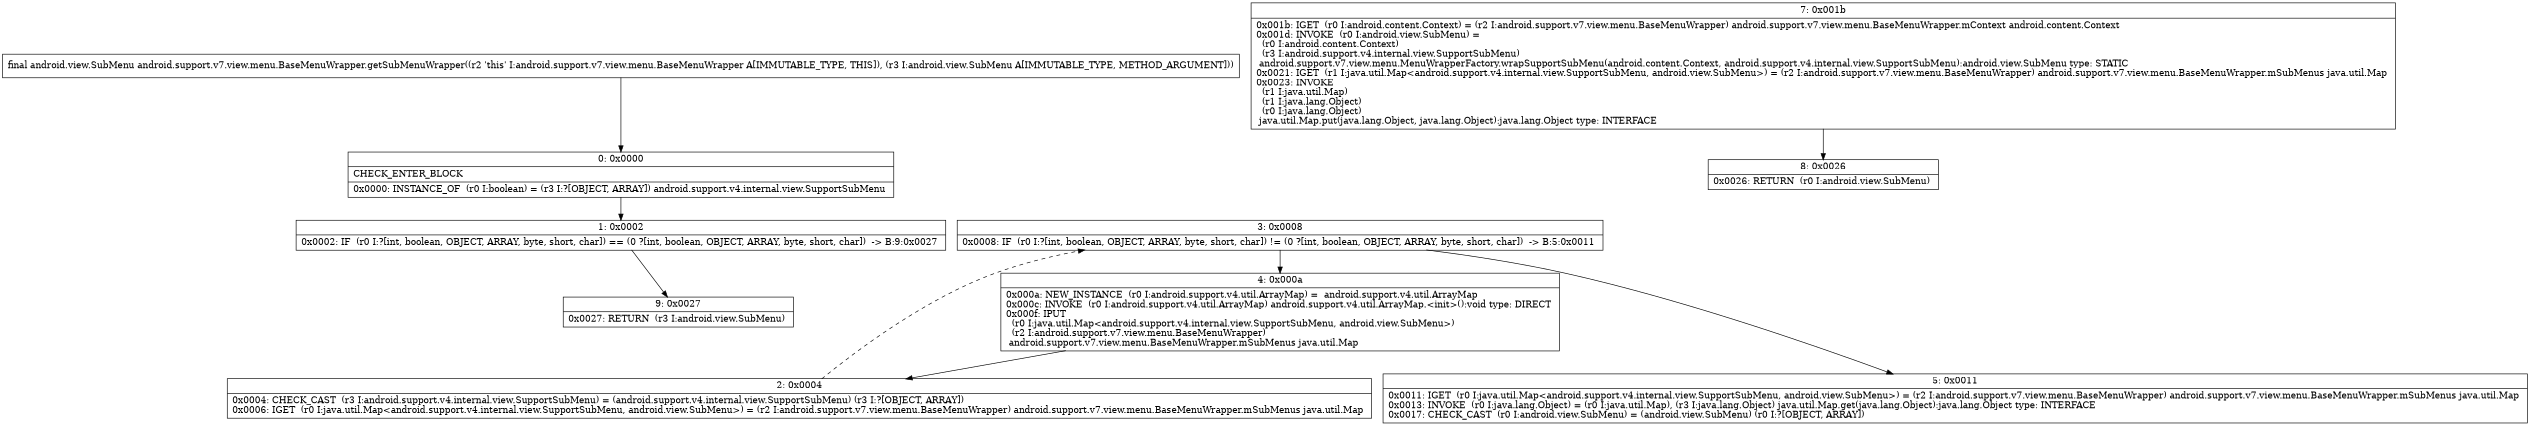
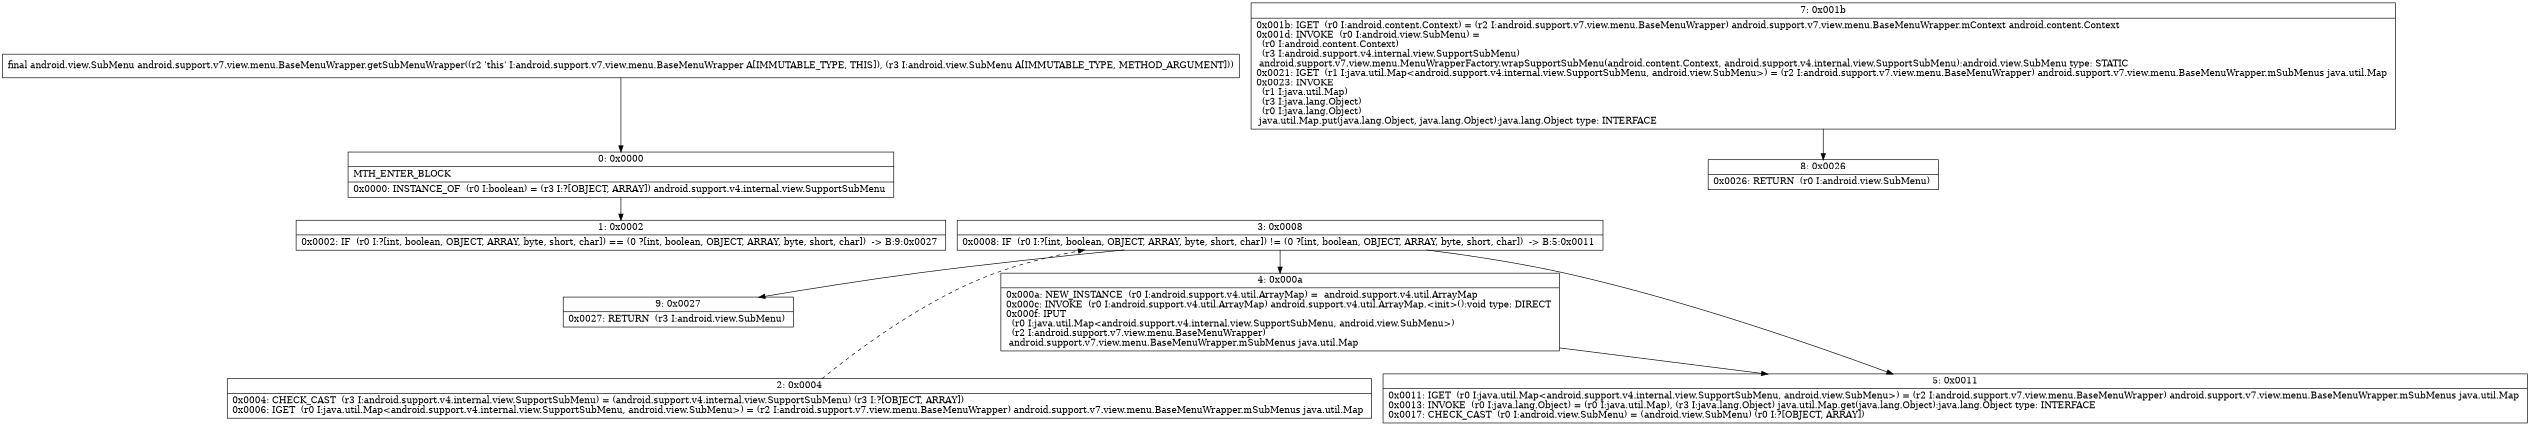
node "7: 0x001b": text "(r1 I:java.lang.Object)" -> "(r3 I:java.lang.Object)"
node "0: 0x0000": text "CHECK_ENTER_BLOCK" -> "MTH_ENTER_BLOCK"
edge "1: 0x0002" -> "9: 0x0027": now "3: 0x0008" -> "9: 0x0027"
edge "4: 0x000a" -> "2: 0x0004": now "4: 0x000a" -> "5: 0x0011"
